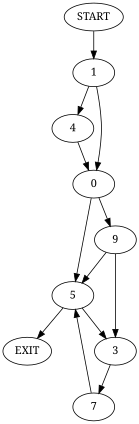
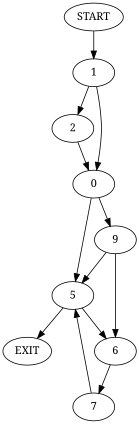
node "4": label "4" -> "2"
node "3": label "3" -> "6"
